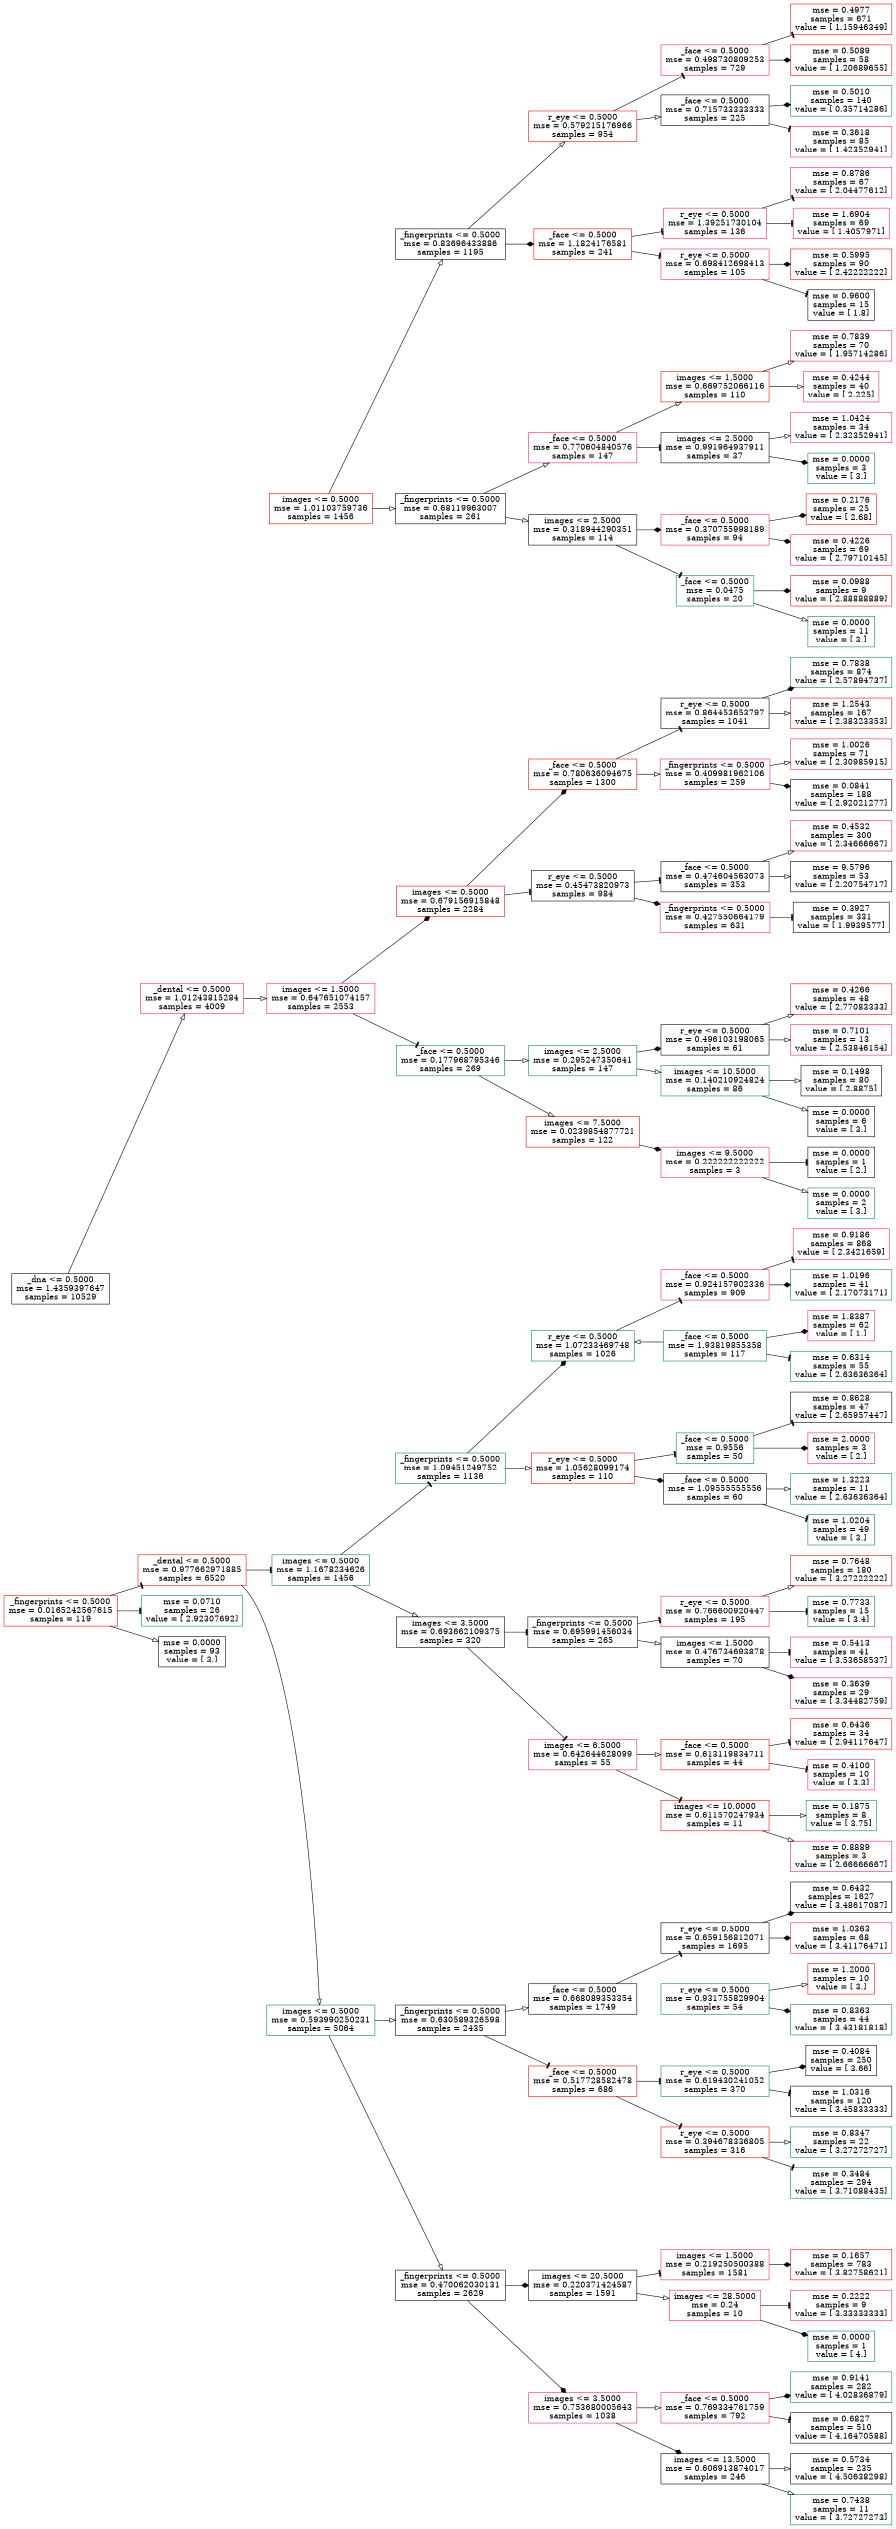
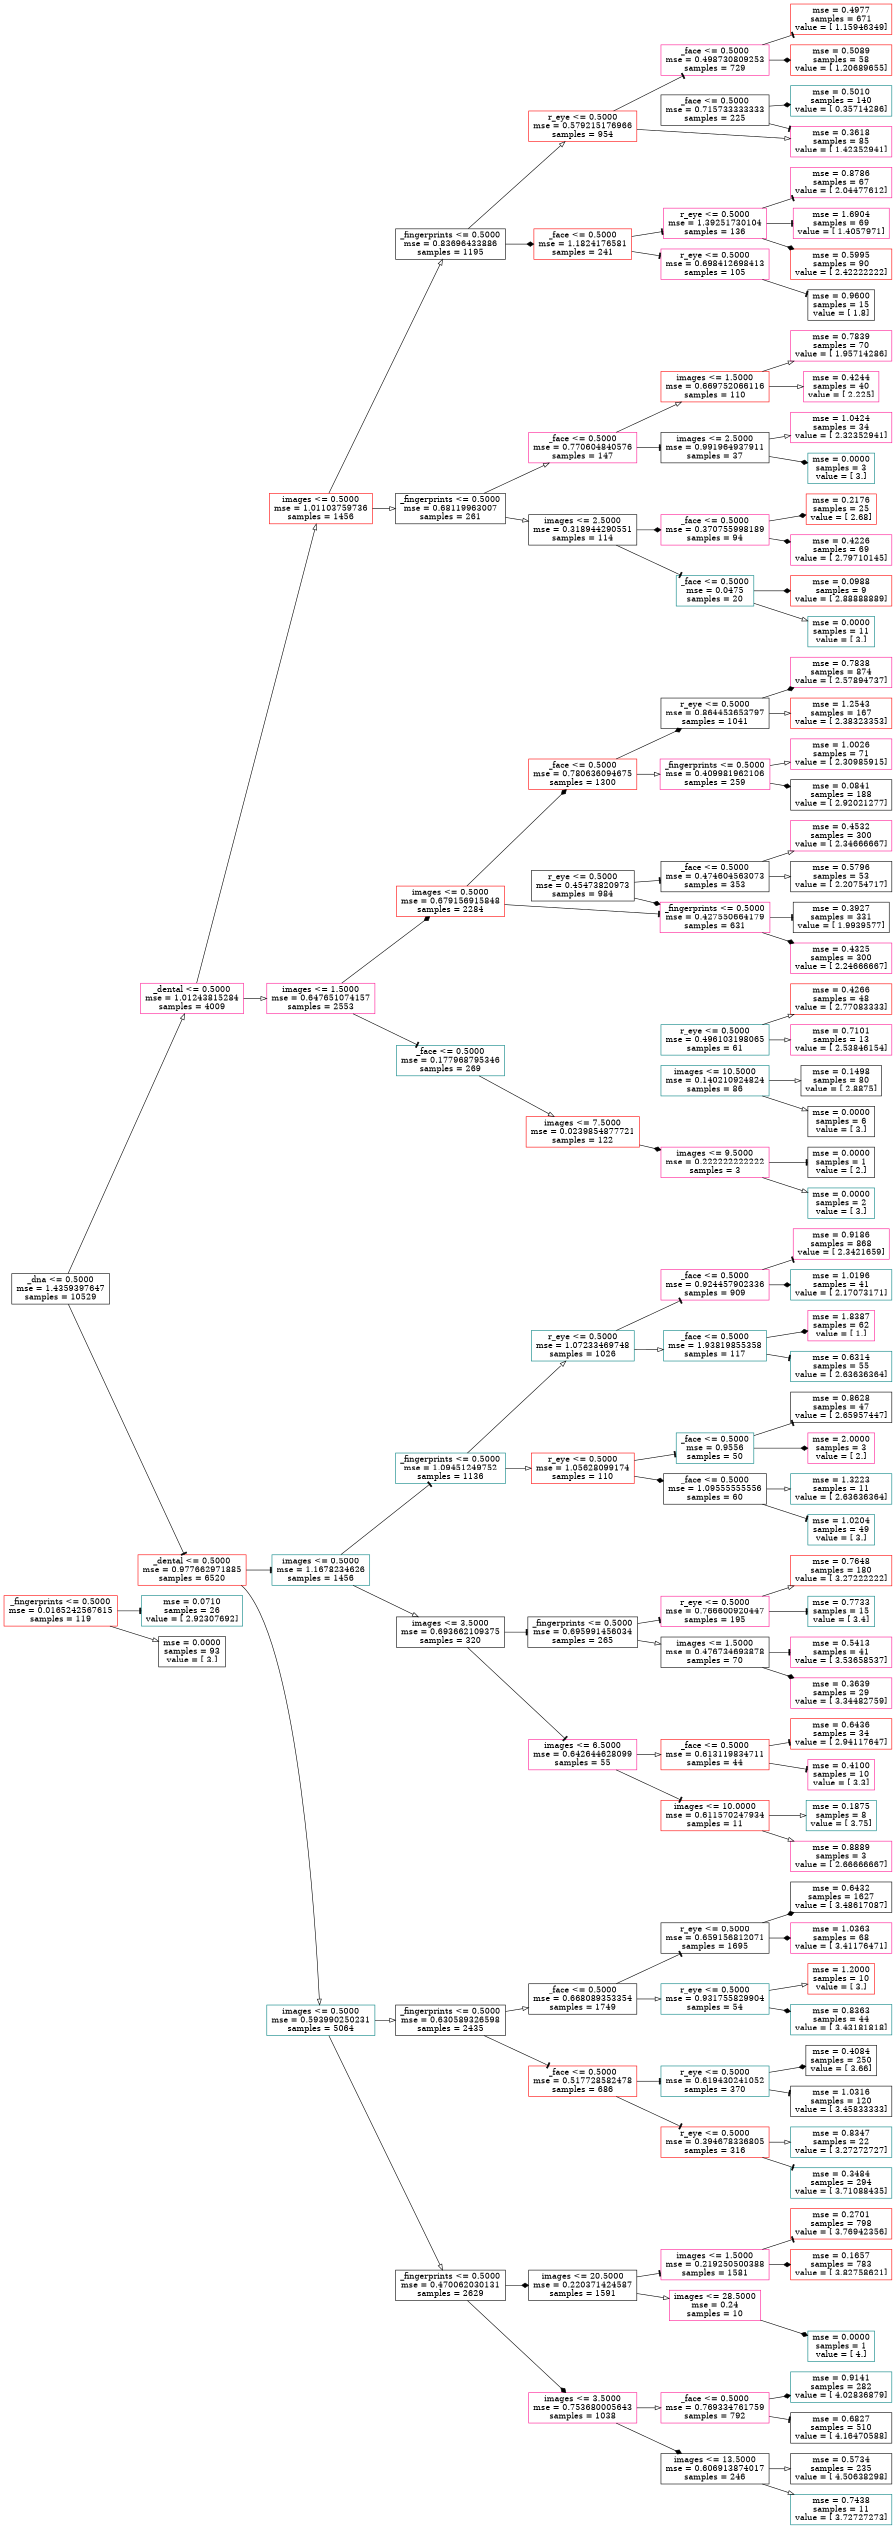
edge "r_eye <= 0.5000 mse = 0.579215176966 samples = 954" -> "_face <= 0.5000 mse = 0.715733333333 samples = 225": now "r_eye <= 0.5000 mse = 0.579215176966 samples = 954" -> "mse = 0.3618 samples = 85 value = [ 1.42352941]"
edge "r_eye <= 0.5000 mse = 0.698412698413 samples = 105" -> "mse = 0.5995 samples = 90 value = [ 2.42222222]": now "r_eye <= 0.5000 mse = 1.39251730104 samples = 136" -> "mse = 0.5995 samples = 90 value = [ 2.42222222]"
node "images <= 2.5000 mse = 0.318944290351 samples = 114": label "images <= 2.5000 mse = 0.318944290351 samples = 114" -> "images <= 2.5000 mse = 0.318944290551 samples = 114"
node "mse = 0.7838 samples = 874 value = [ 2.57894737]": color teal -> deeppink
edge "_face <= 0.5000 mse = 0.780636094675 samples = 1300" -> "r_eye <= 0.5000 mse = 0.864453653797 samples = 1041": arrowhead tee -> diamond
edge "_dental <= 0.5000 mse = 1.01243815284 samples = 4009" -> "images <= 0.5000 mse = 1.01103759736 samples = 1456": added
node "mse = 9.5796 samples = 53 value = [ 2.20754717]": label "mse = 9.5796 samples = 53 value = [ 2.20754717]" -> "mse = 0.5796 samples = 53 value = [ 2.20754717]"
edge "images <= 0.5000 mse = 0.679156915848 samples = 2284" -> "r_eye <= 0.5000 mse = 0.45473820973 samples = 984": now "images <= 0.5000 mse = 0.679156915848 samples = 2284" -> "_fingerprints <= 0.5000 mse = 0.427550664179 samples = 631"
node "mse = 0.4325 samples = 300 value = [ 2.24666667]": added
node "r_eye <= 0.5000 mse = 0.496103198065 samples = 61": color black -> teal
node "images <= 2.5000 mse = 0.295247350641 samples = 147": removed
node "_face <= 0.5000 mse = 0.924157902336 samples = 909": label "_face <= 0.5000 mse = 0.924157902336 samples = 909" -> "_face <= 0.5000 mse = 0.924457902336 samples = 909"
edge "_face <= 0.5000 mse = 1.93819855358 samples = 117" -> "r_eye <= 0.5000 mse = 1.07233469748 samples = 1026": reversed
edge "_fingerprints <= 0.5000 mse = 1.09451249752 samples = 1136" -> "r_eye <= 0.5000 mse = 1.07233469748 samples = 1026": arrowhead diamond -> onormal
edge "_fingerprints <= 0.5000 mse = 0.0165242567615 samples = 119" -> "_dental <= 0.5000 mse = 0.977662971885 samples = 6520": now "_dna <= 0.5000 mse = 1.4359397647 samples = 10529" -> "_dental <= 0.5000 mse = 0.977662971885 samples = 6520"
edge "_face <= 0.5000 mse = 0.668089353354 samples = 1749" -> "r_eye <= 0.5000 mse = 0.931755829904 samples = 54": added
node "mse = 0.2701 samples = 798 value = [ 3.76942356]": added
node "mse = 0.2222 samples = 9 value = [ 3.33333333]": removed
